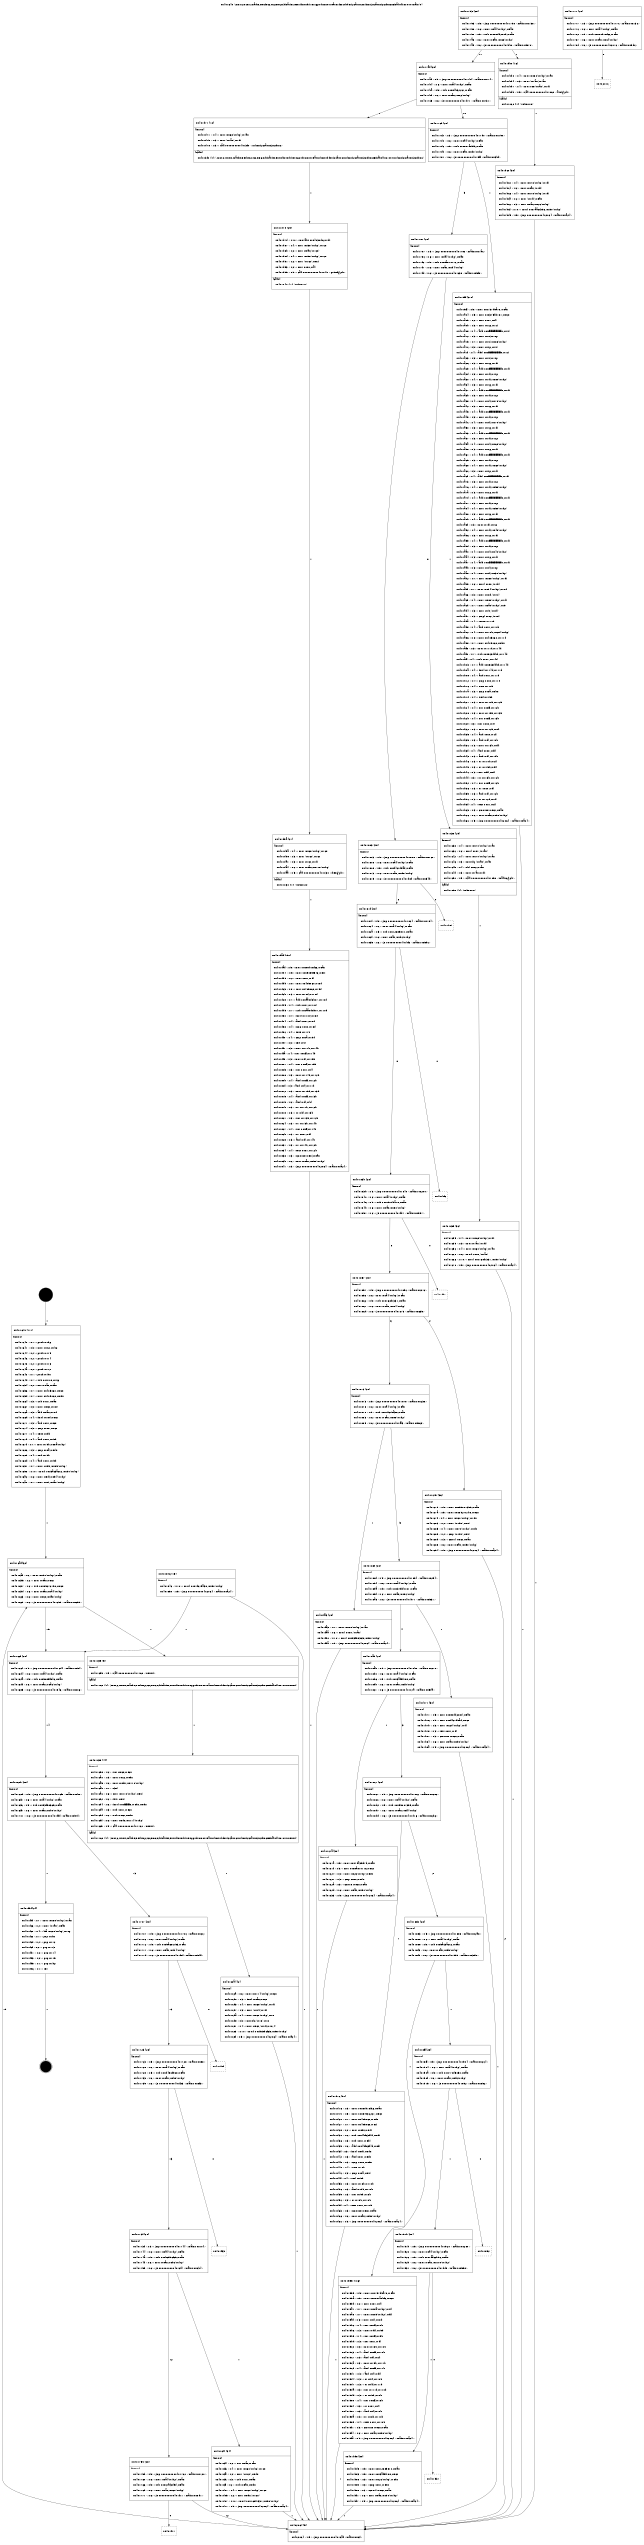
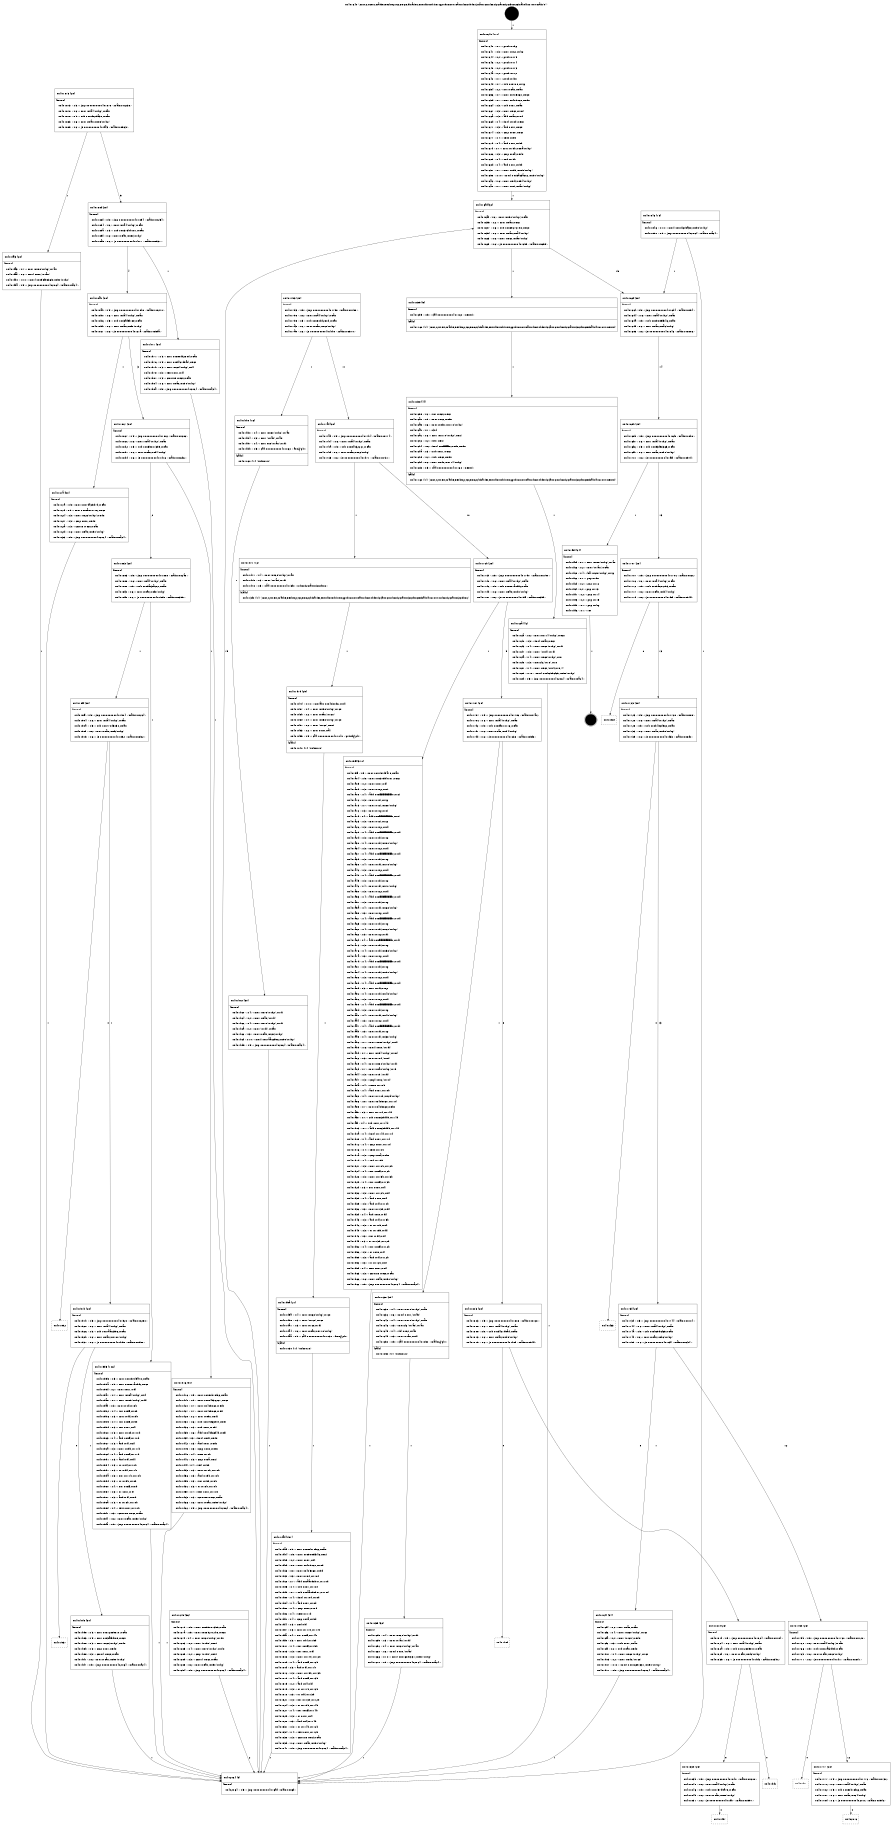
node "0x401857 [28]": removed
edge "0x40175b [28]" -> "0x402064 [5]": now "0x40175b [28]" -> "0x401777 [28]"
